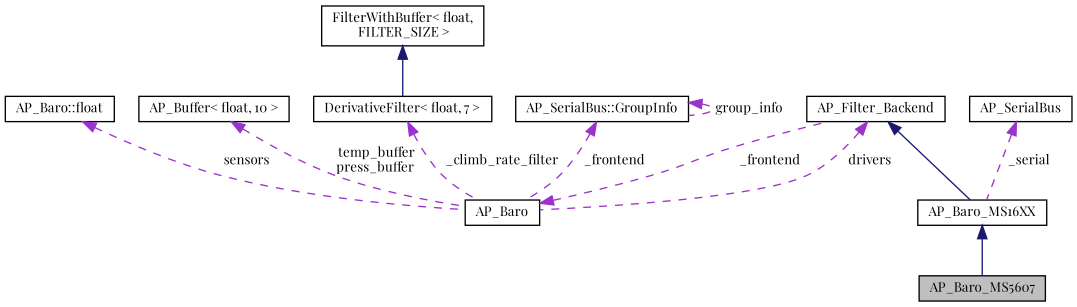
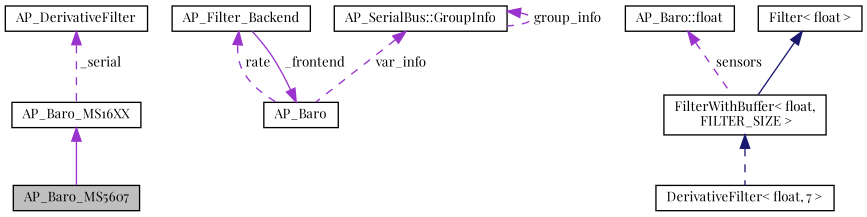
node "Filter< float >": added
edge "DerivativeFilter< float, 7 >" -> "FilterWithBuffer< float, FILTER_SIZE >": style solid -> dashed
node "AP_Buffer< float, 10 >": removed
node "AP_SerialBus": label "AP_SerialBus" -> "AP_DerivativeFilter"
edge "AP_Baro" -> "AP_SerialBus::GroupInfo": label " _frontend" -> " var_info"
edge "AP_Baro" -> "AP_Filter_Backend": label " drivers" -> " rate"
edge "AP_Filter_Backend" -> "AP_Baro": style dashed -> solid
edge "AP_Baro_MS16XX" -> "AP_Filter_Backend": removed
edge "AP_Baro" -> "DerivativeFilter< float, 7 >": removed, label "_climb_rate_filter"
edge "AP_Baro" -> "AP_Baro::float": now "FilterWithBuffer< float, FILTER_SIZE >" -> "AP_Baro::float"
edge "AP_Baro_MS5607" -> "AP_Baro_MS16XX": color midnightblue -> darkorchid3
